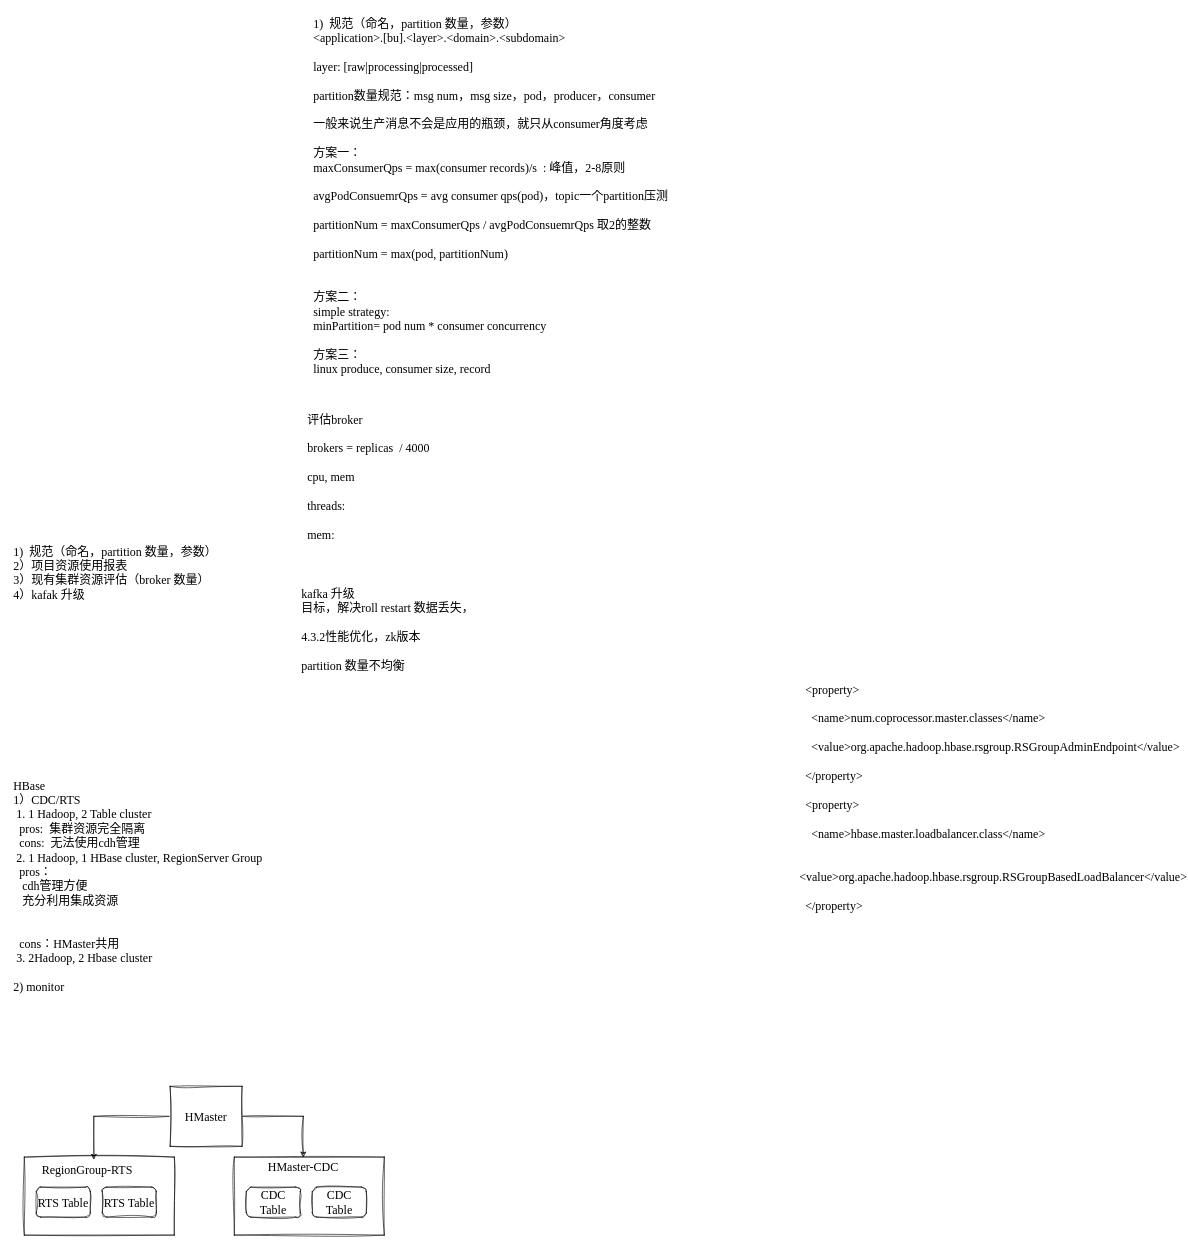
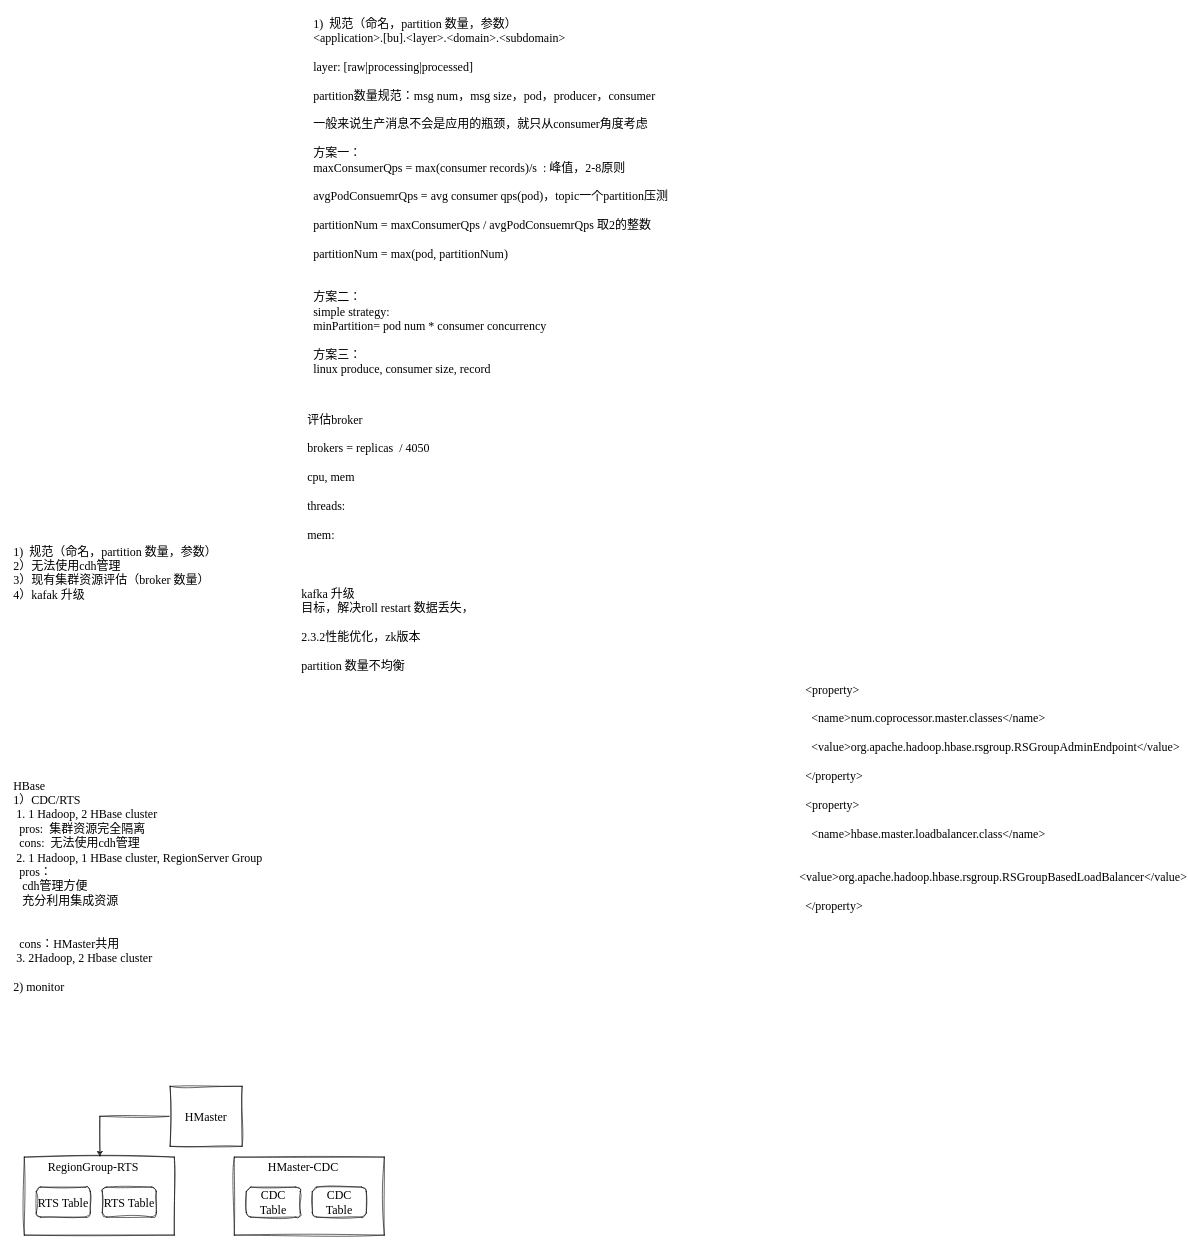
node "评估broker brokers = replicas / 4000 cpu, mem threads: mem:": label "评估broker brokers = replicas / 4000 cpu, mem threads: mem:" -> "评估broker brokers = replicas / 4050 cpu, mem threads: mem:"
node "1) 规范（命名，partition 数量，参数） 2）项目资源使用报表 3）现有集群资源评估（broker 数量） 4）kafak 升级": label "1) 规范（命名，partition 数量，参数） 2）项目资源使用报表 3）现有集群资源评估（broker 数量） 4）kafak 升级" -> "1) 规范（命名，partition 数量，参数） 2）无法使用cdh管理 3）现有集群资源评估（broker 数量） 4）kafak 升级"
node "kafka 升级 目标，解决roll restart 数据丢失， 4.3.2性能优化，zk版本 partition 数量不均衡": label "kafka 升级 目标，解决roll restart 数据丢失， 4.3.2性能优化，zk版本 partition 数量不均衡" -> "kafka 升级 目标，解决roll restart 数据丢失， 2.3.2性能优化，zk版本 partition 数量不均衡"
node "HBase 1）CDC/RTS 1. 1 Hadoop, 2 Table cluster pros: 集群资源完全隔离 cons: 无法使用cdh管理 2. 1 Hadoop, 1 HBase cluster, RegionServer Group pros： cdh管理方便 充分利用集成资源 cons：HMaster共用 3. 2Hadoop, 2 Hbase cluster 2) monitor": label "HBase 1）CDC/RTS 1. 1 Hadoop, 2 Table cluster pros: 集群资源完全隔离 cons: 无法使用cdh管理 2. 1 Hadoop, 1 HBase cluster, RegionServer Group pros： cdh管理方便 充分利用集成资源 cons：HMaster共用 3. 2Hadoop, 2 Hbase cluster 2) monitor" -> "HBase 1）CDC/RTS 1. 1 Hadoop, 2 HBase cluster pros: 集群资源完全隔离 cons: 无法使用cdh管理 2. 1 Hadoop, 1 HBase cluster, RegionServer Group pros： cdh管理方便 充分利用集成资源 cons：HMaster共用 3. 2Hadoop, 2 Hbase cluster 2) monitor"
edge "HMaster" -> "HMaster-CDC": removed
node "RegionGroup-RTS": moved (87, 1169) -> (93, 1166)
